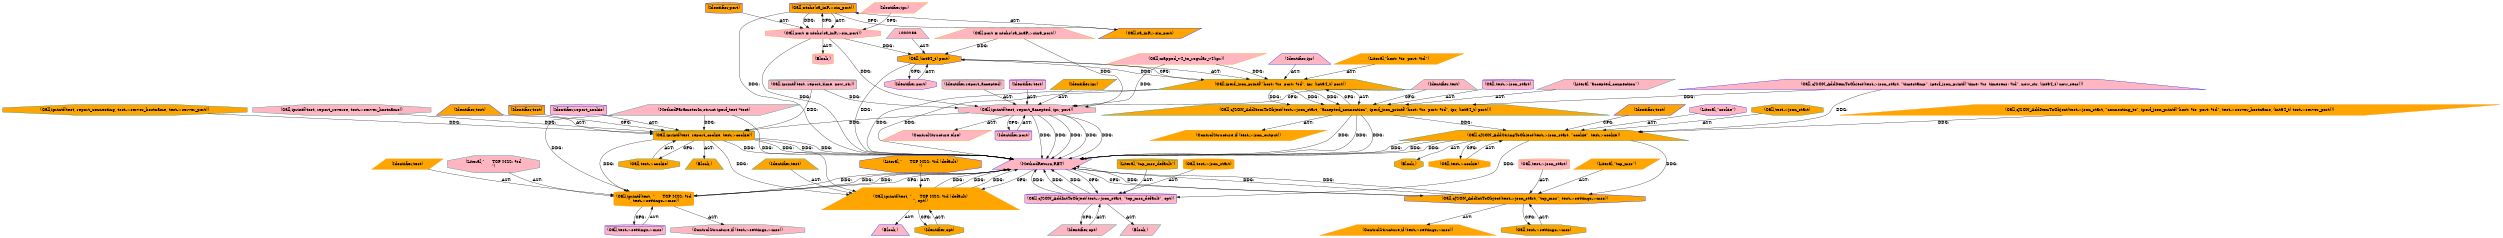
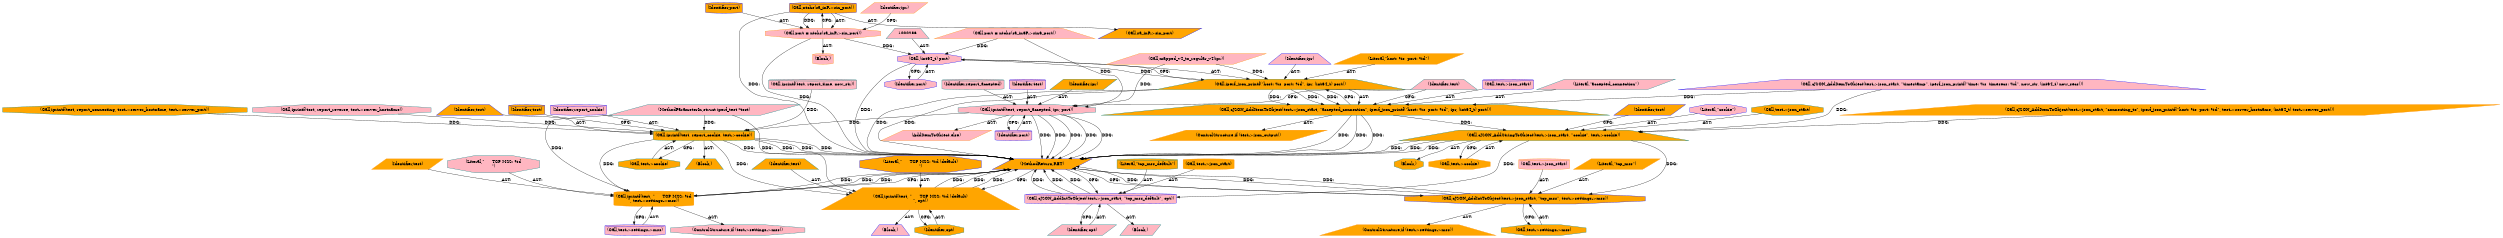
edge "(Call,ntohs(sa_inP->sin_port))" -> "(Call,sa_inP->sin_port)": label "CFG: " -> "AST: "
edge "(Call,sa_inP->sin_port)" -> "(Call,ntohs(sa_inP->sin_port))": removed, label "AST:"
node "(Call,(int64_t) port)": fillcolor orange -> lightpink
edge "(Call,port = ntohs(sa_inP->sin_port))" -> "(Call,iprintf(test, report_accepted, ipr, port))": removed, label "DDG:"
edge "(Call,iprintf(test, report_time, now_str))" -> "(Call,iprintf(test, report_accepted, ipr, port))": removed, label "DDG:"
node "(ControlStructure,else)": label "(ControlStructure,else)" -> "(AddItemToObject,else)"
node "(MethodReturn,RET)": fillcolor lightpink -> orange
